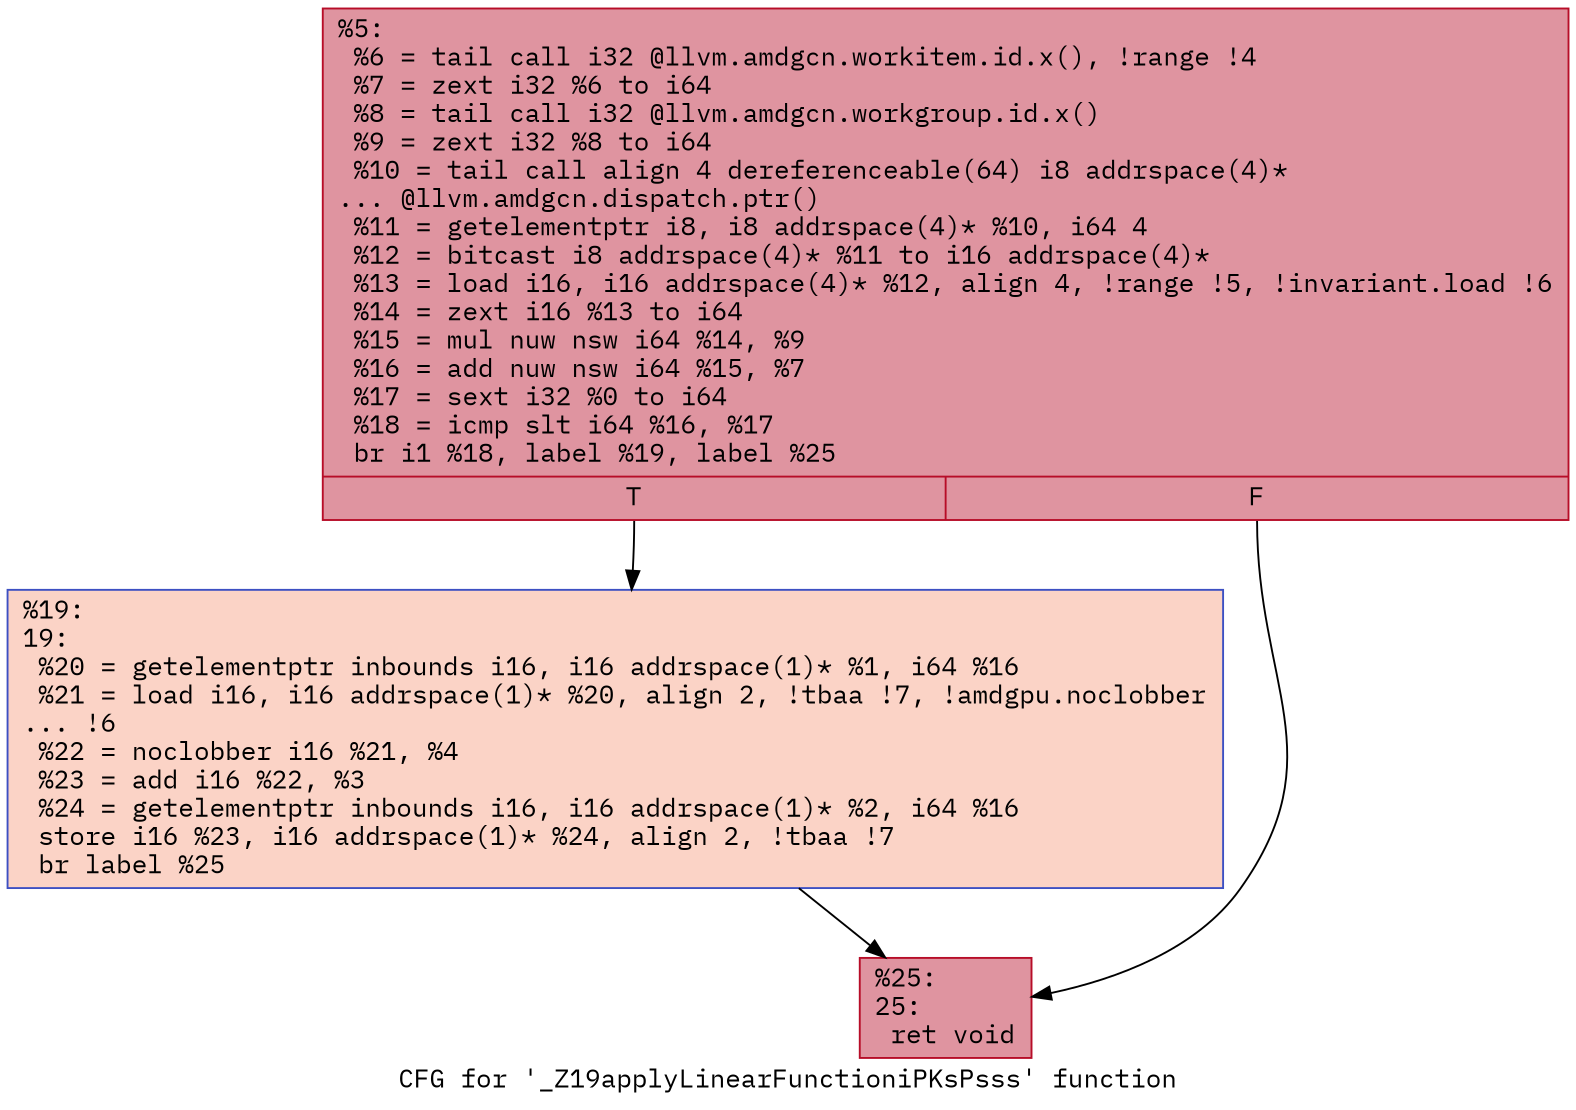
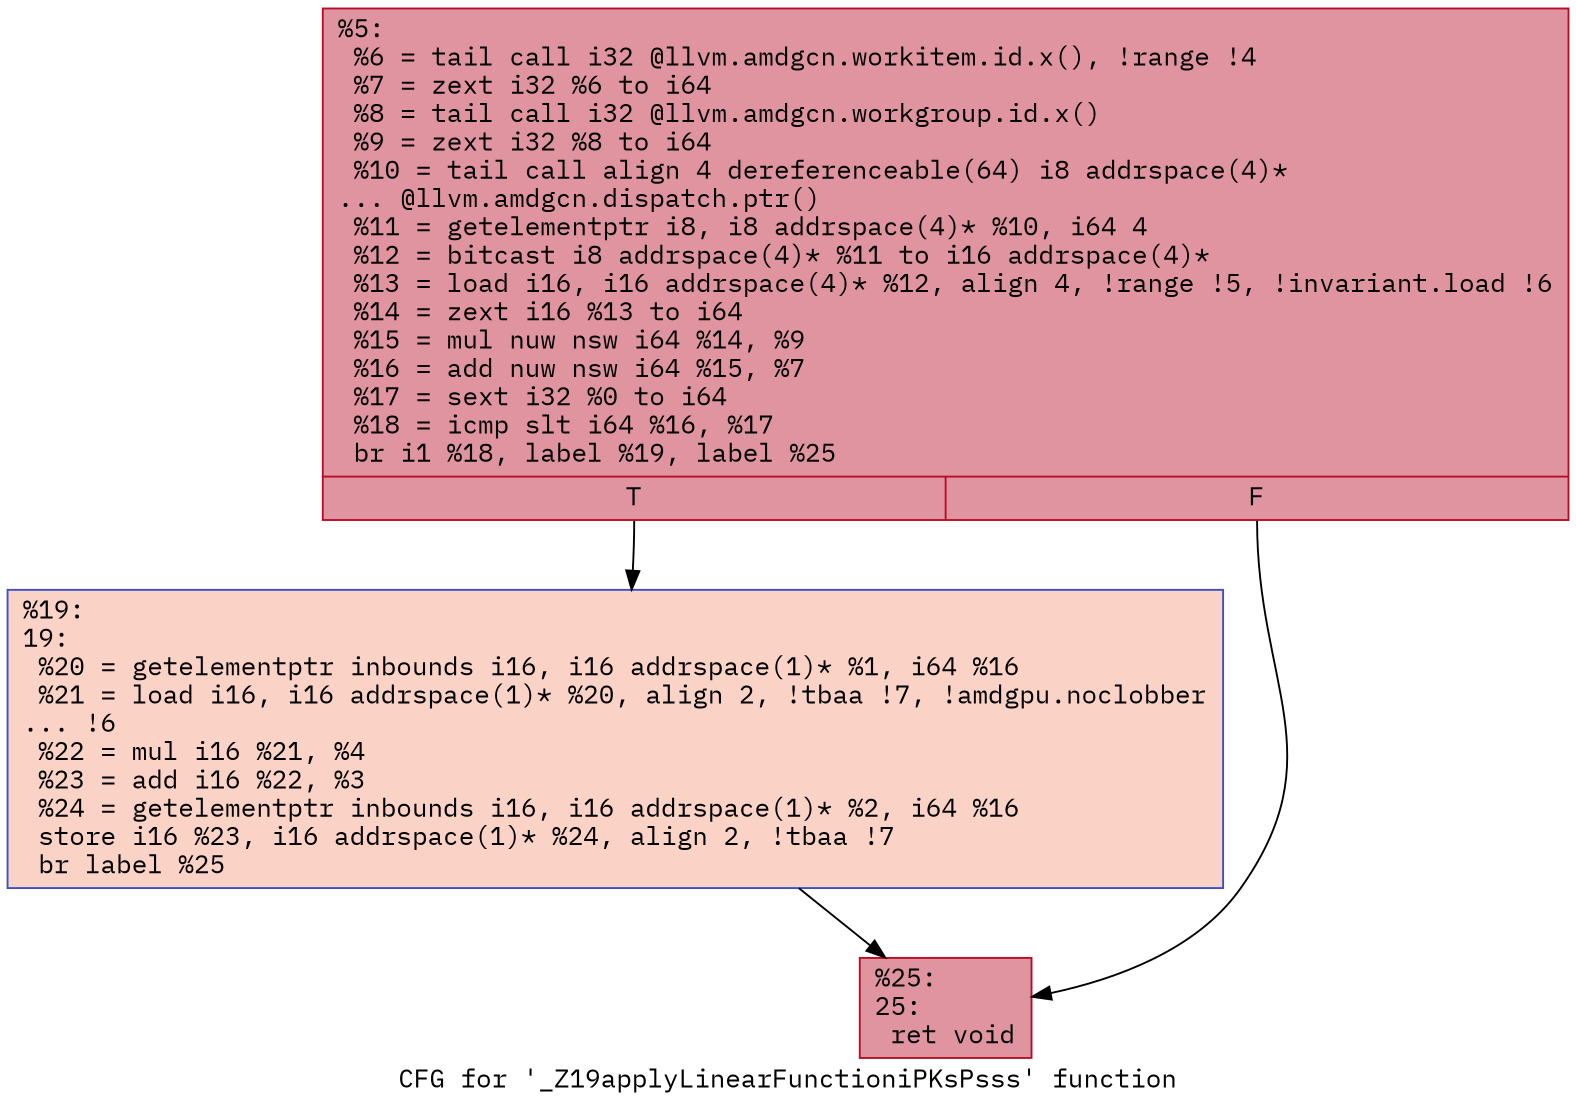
node "%19:": text "%22 = noclobber i16 %21, %4" -> "%22 = mul i16 %21, %4"
